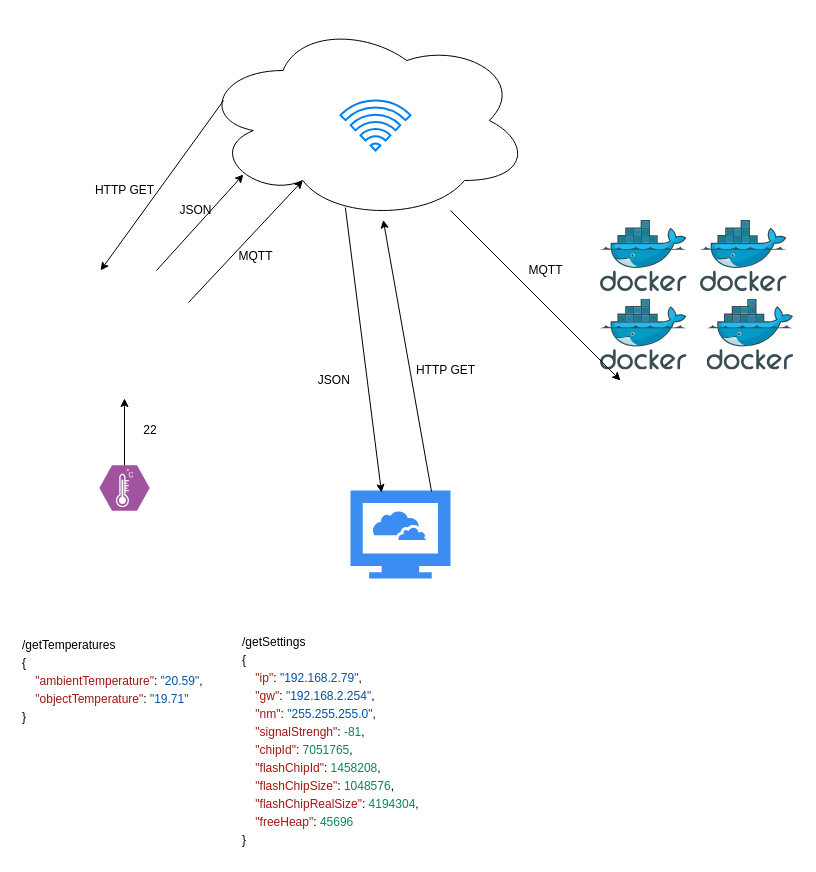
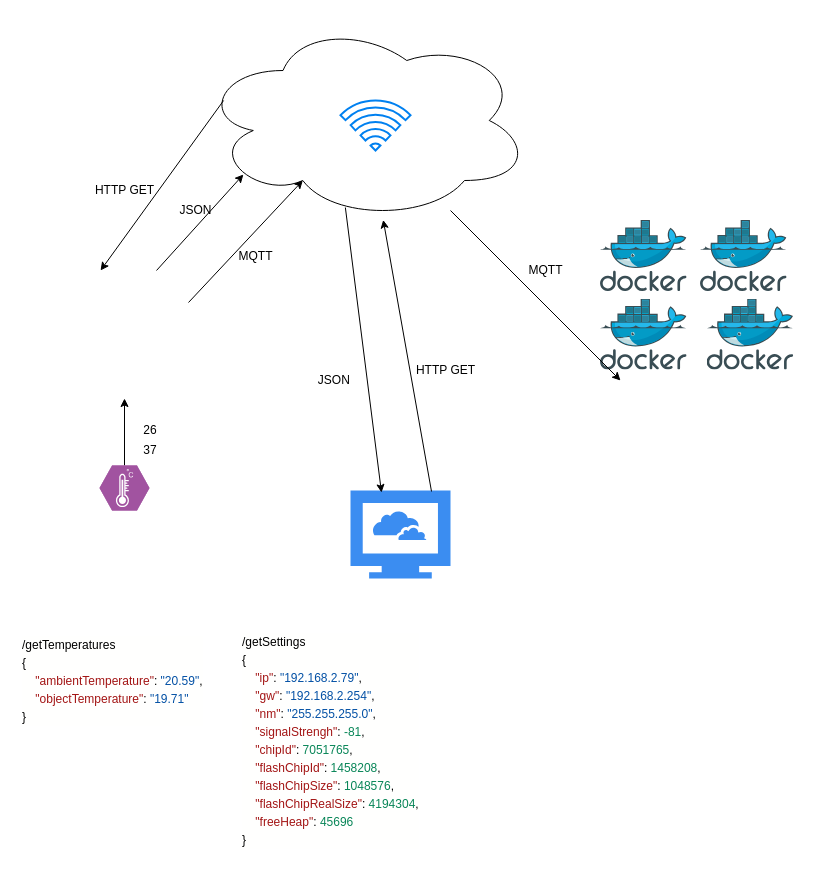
node "22": label "22" -> "26"
node "37": added
